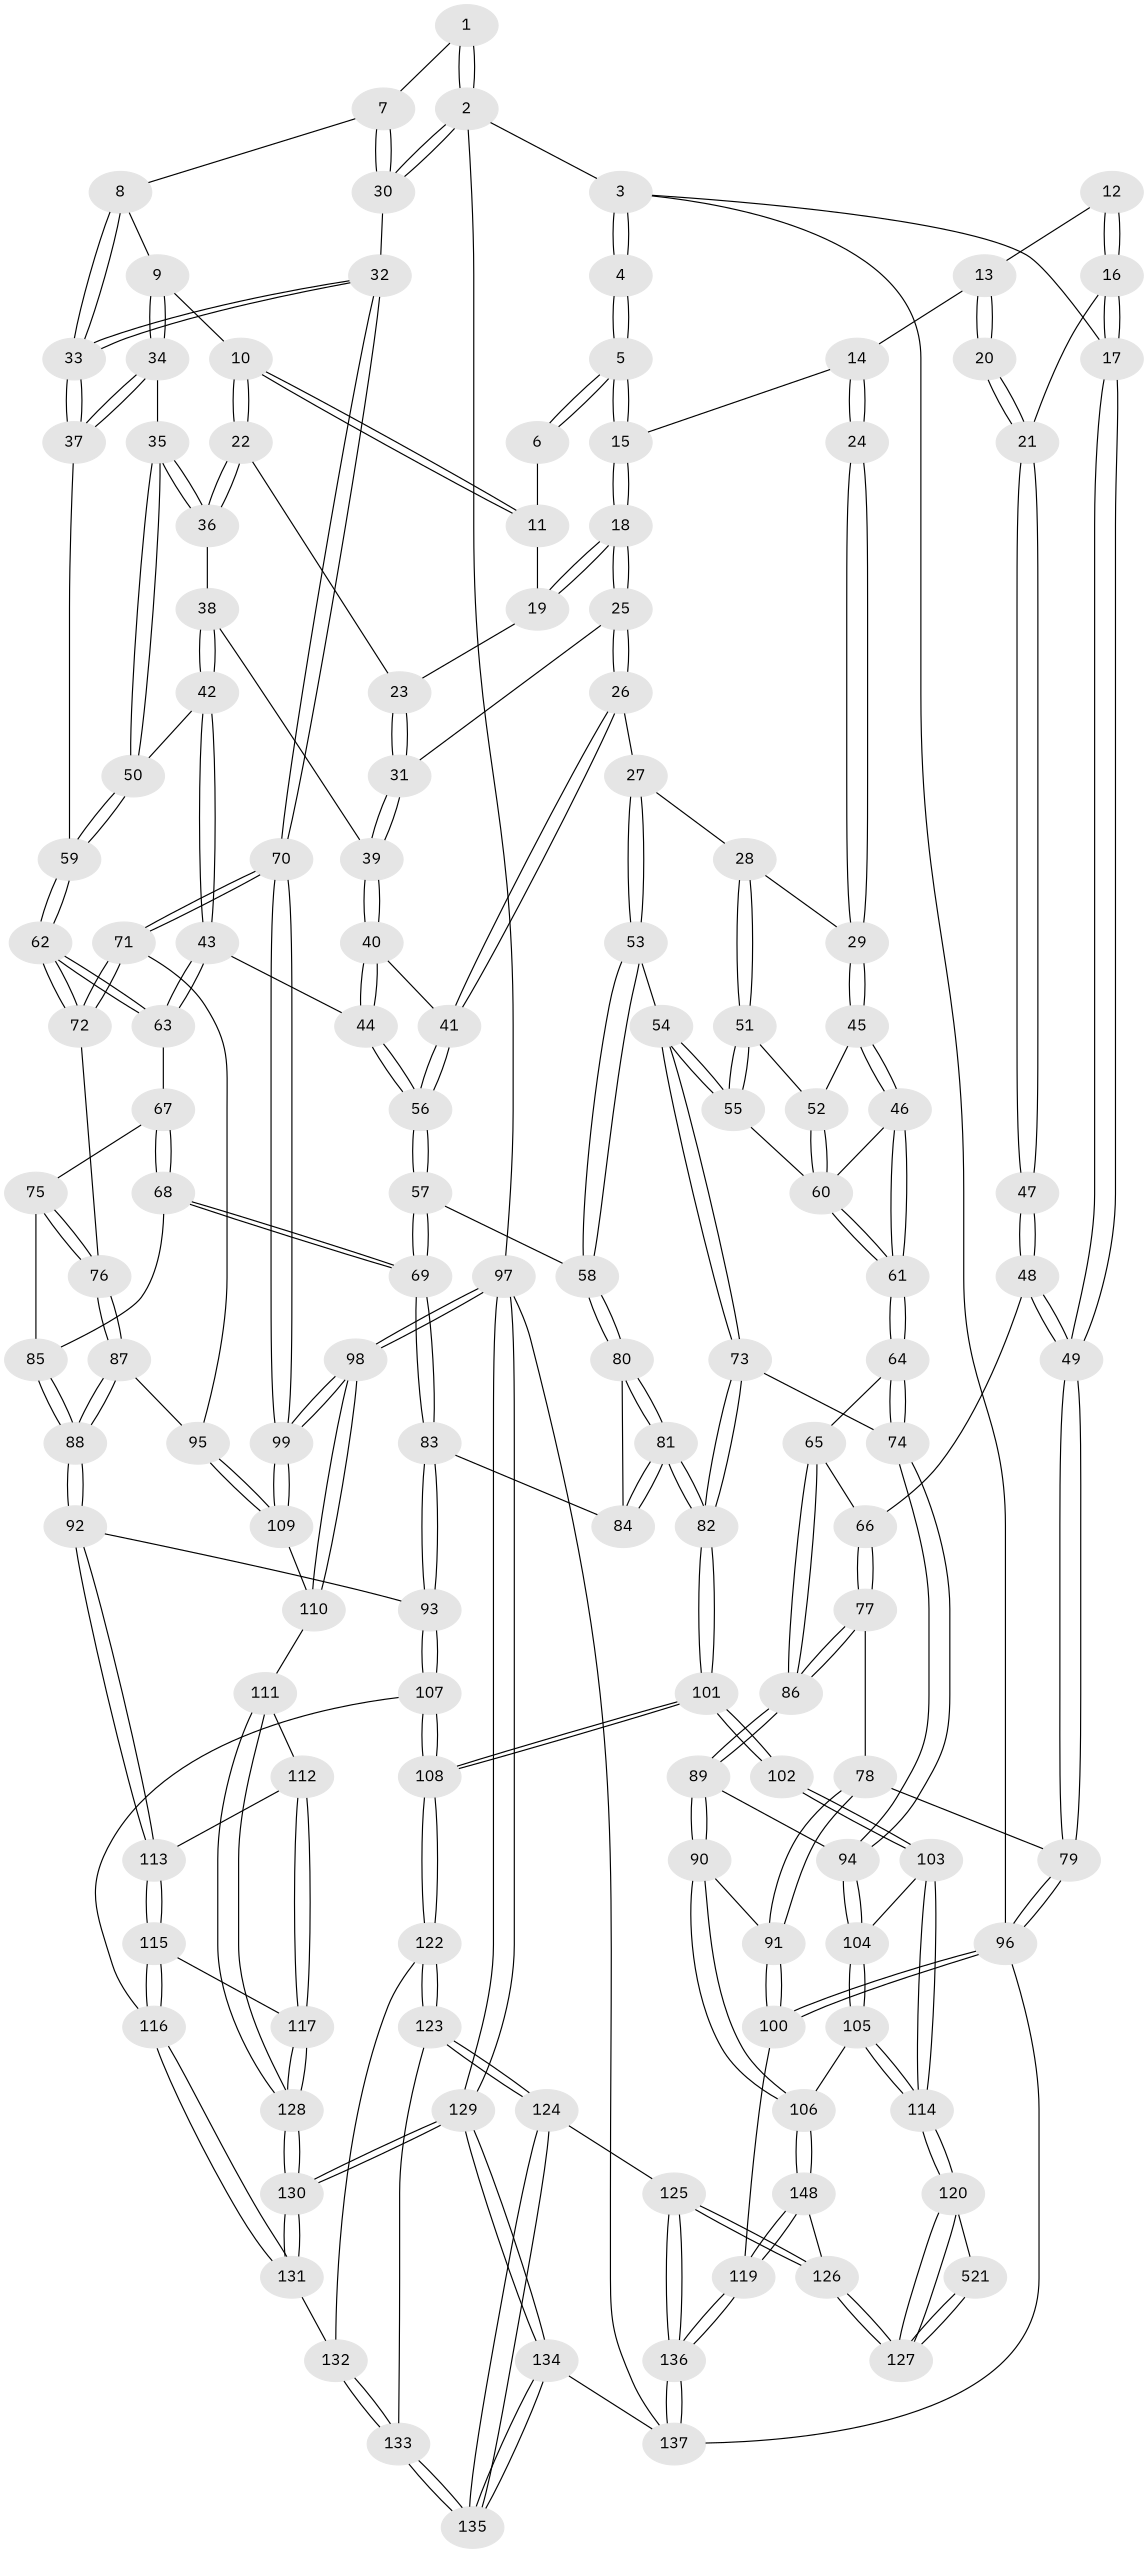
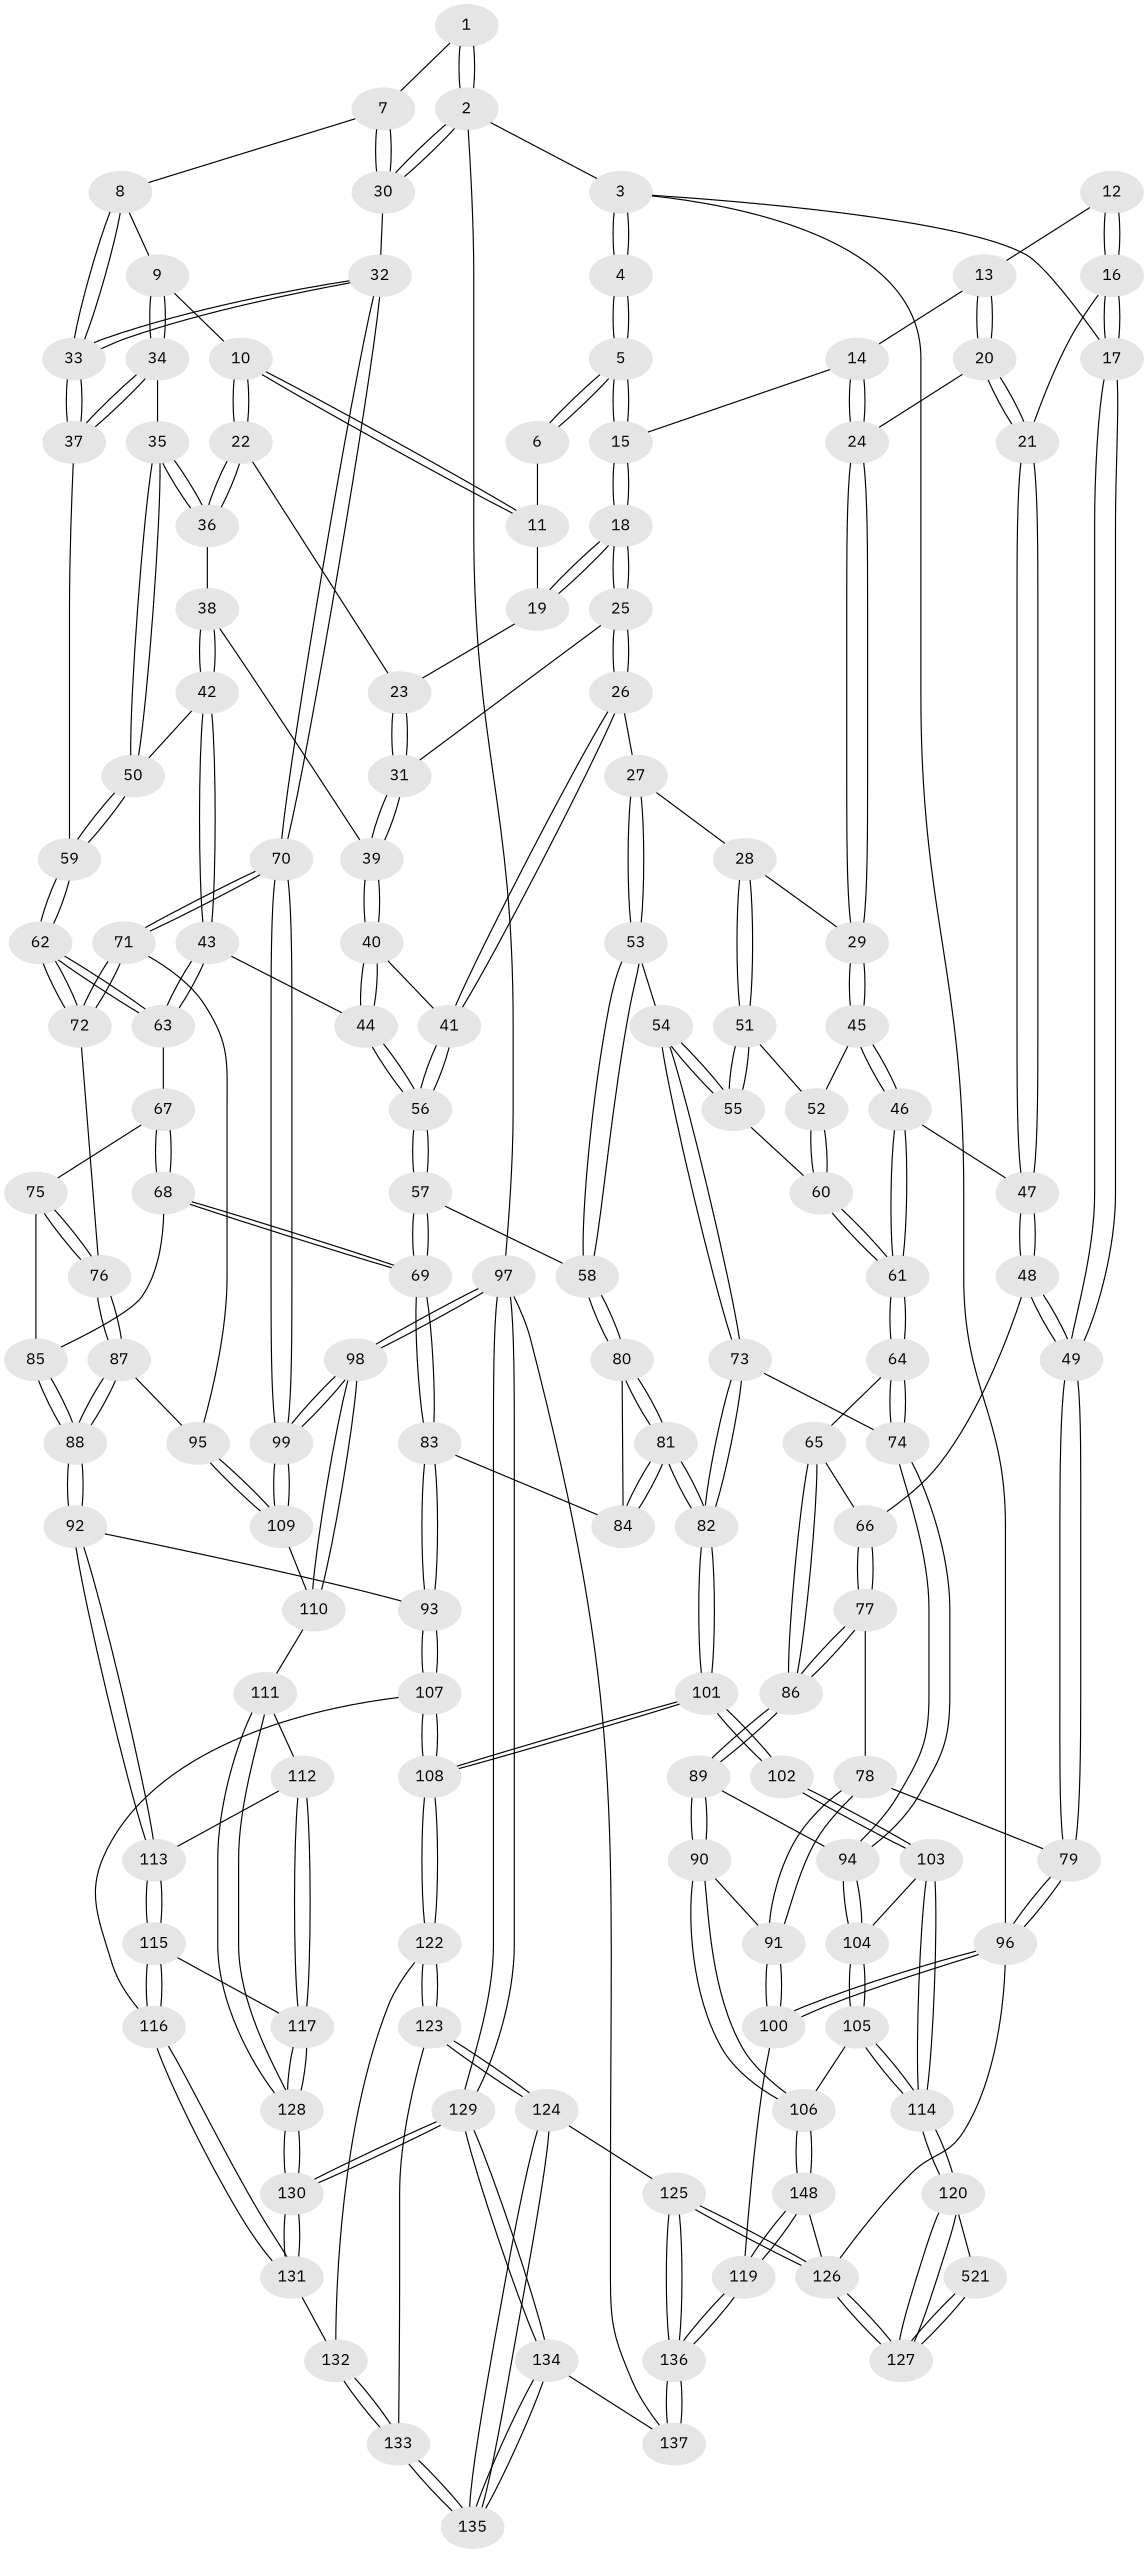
edge "20" -- "24": added
edge "46" -- "60": now "46" -- "47"
edge "96" -- "137": now "96" -- "126"
